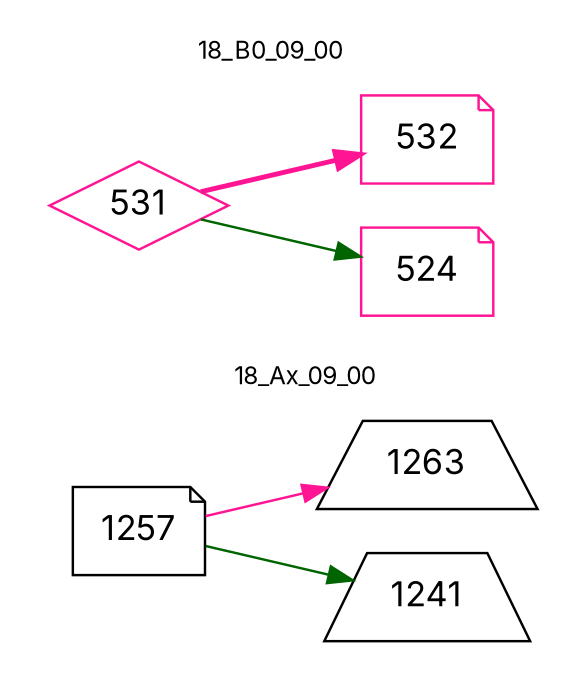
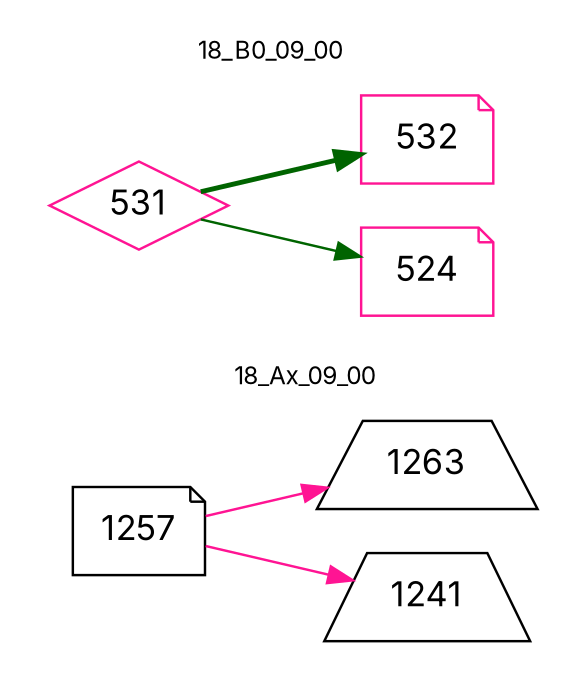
edge "531" -> "532": color deeppink -> darkgreen
edge "1257" -> "1241": color darkgreen -> deeppink
